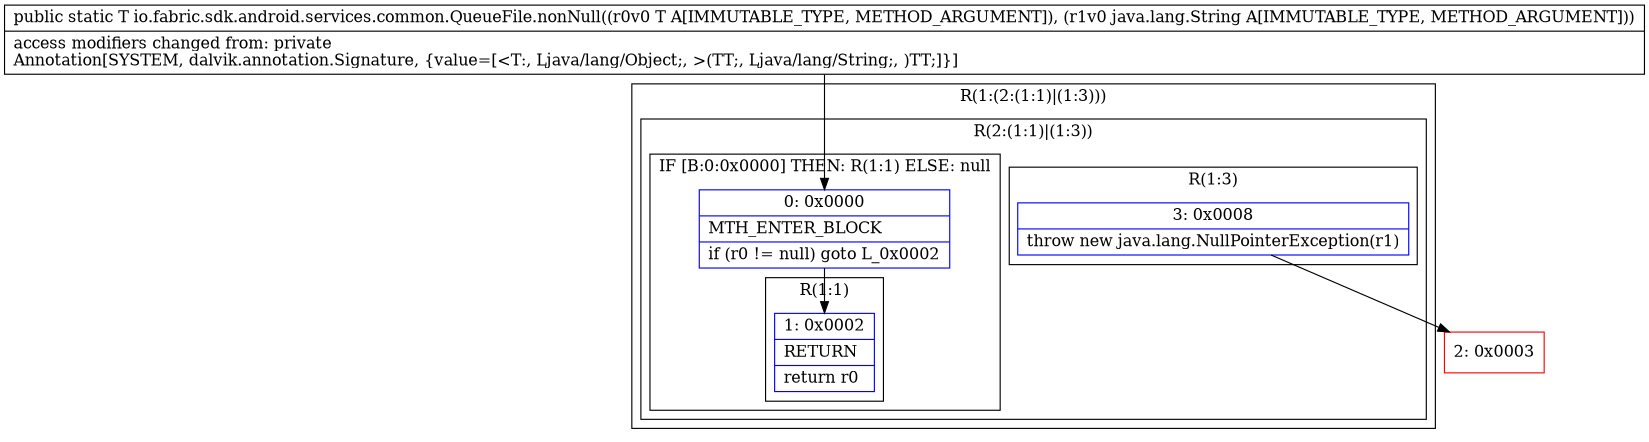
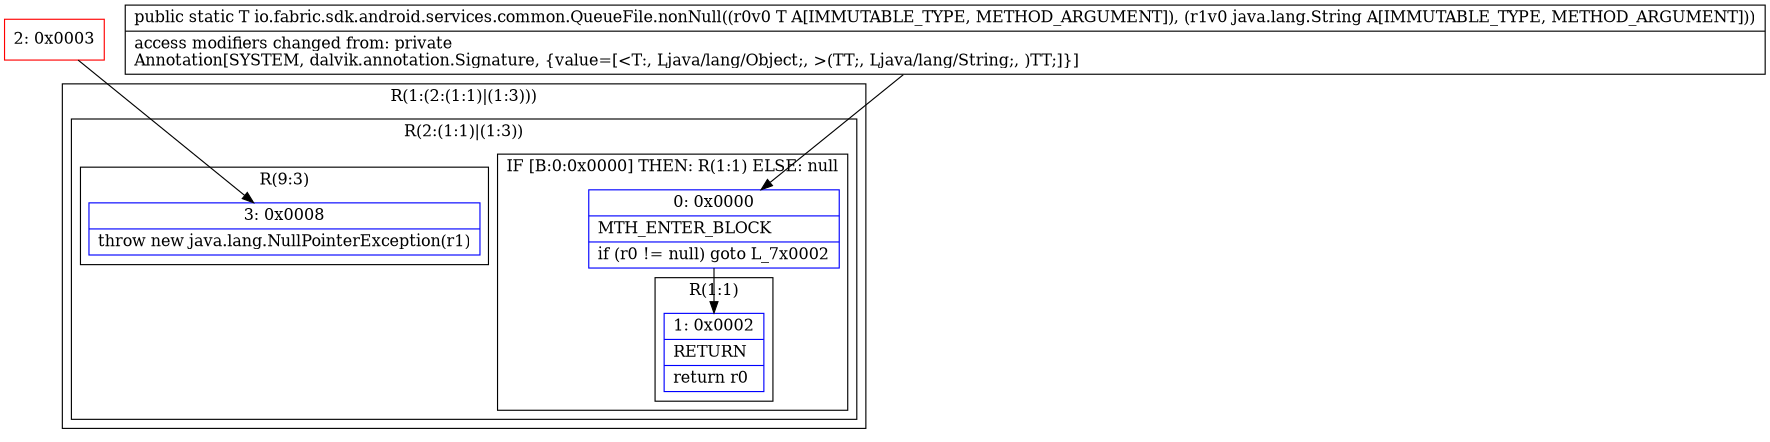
cluster "R(1:3)": label "R(1:3)" -> "R(9:3)"
node "0: 0x0000": text "if (r0 != null) goto L_0x0002" -> "if (r0 != null) goto L_7x0002"
edge "3: 0x0008" -> "2: 0x0003": reversed
